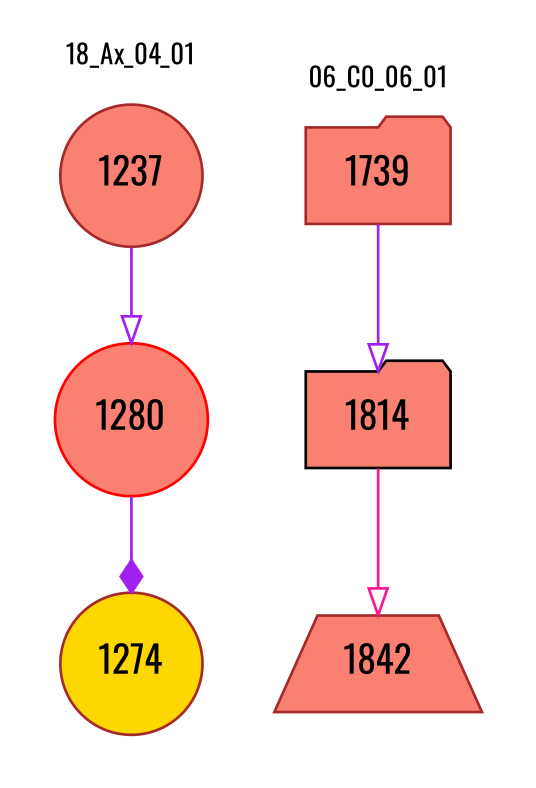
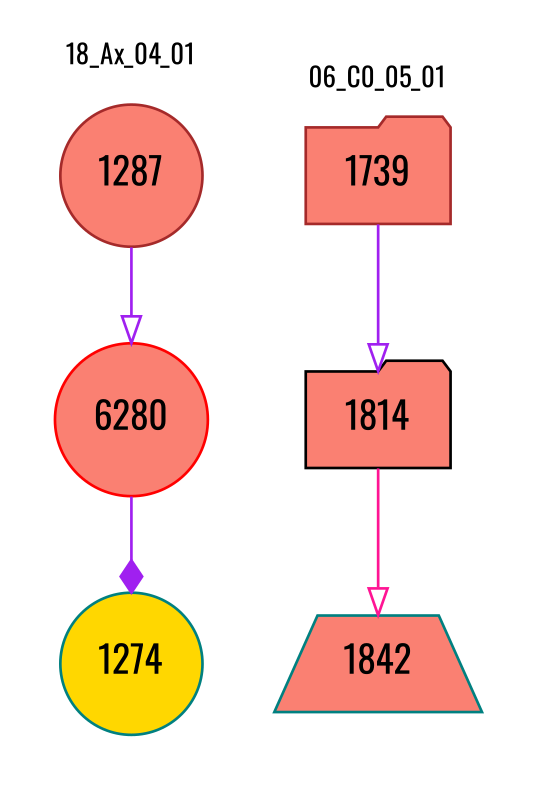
cluster "06_C0_06_01": label "06_C0_06_01" -> "06_C0_05_01"
node "1237": label "1237" -> "1287"
node "1280": label "1280" -> "6280"
node "1274": color brown -> teal
node "1842": color brown -> teal
